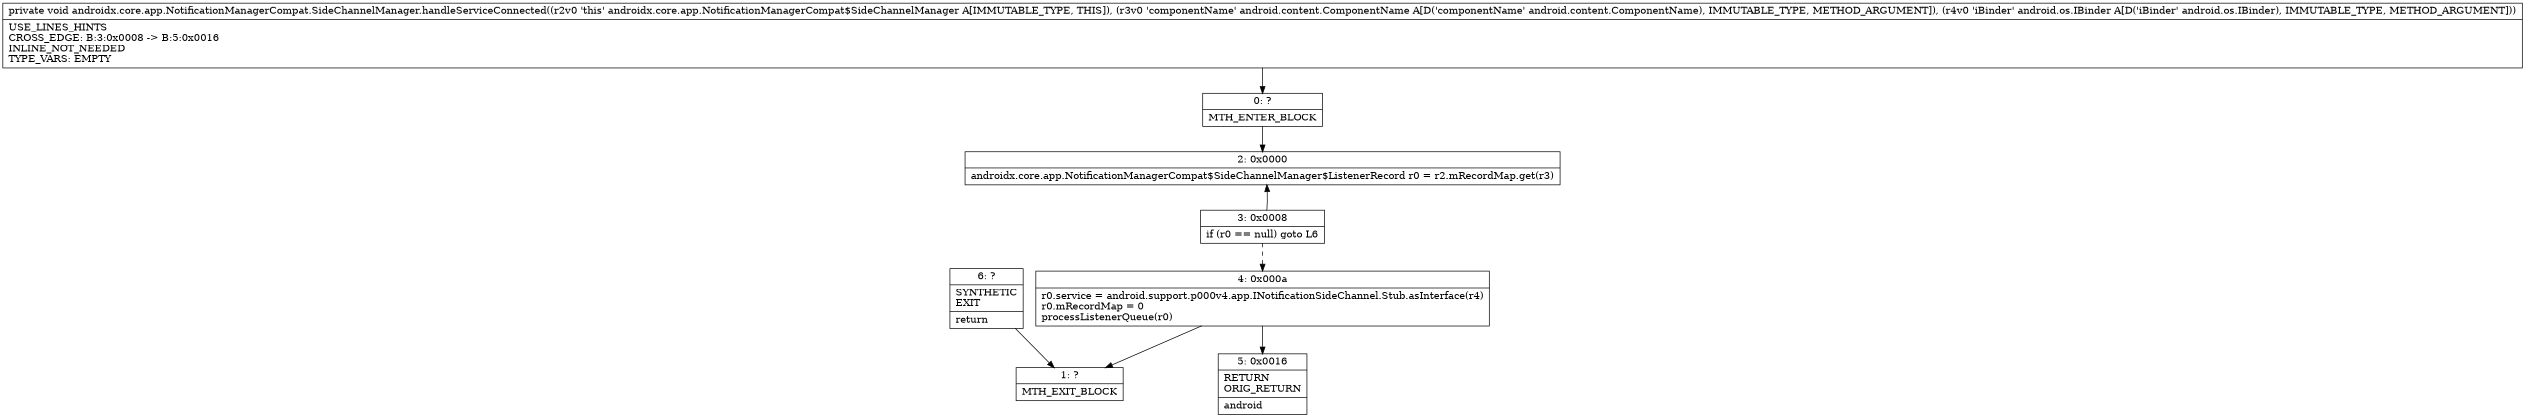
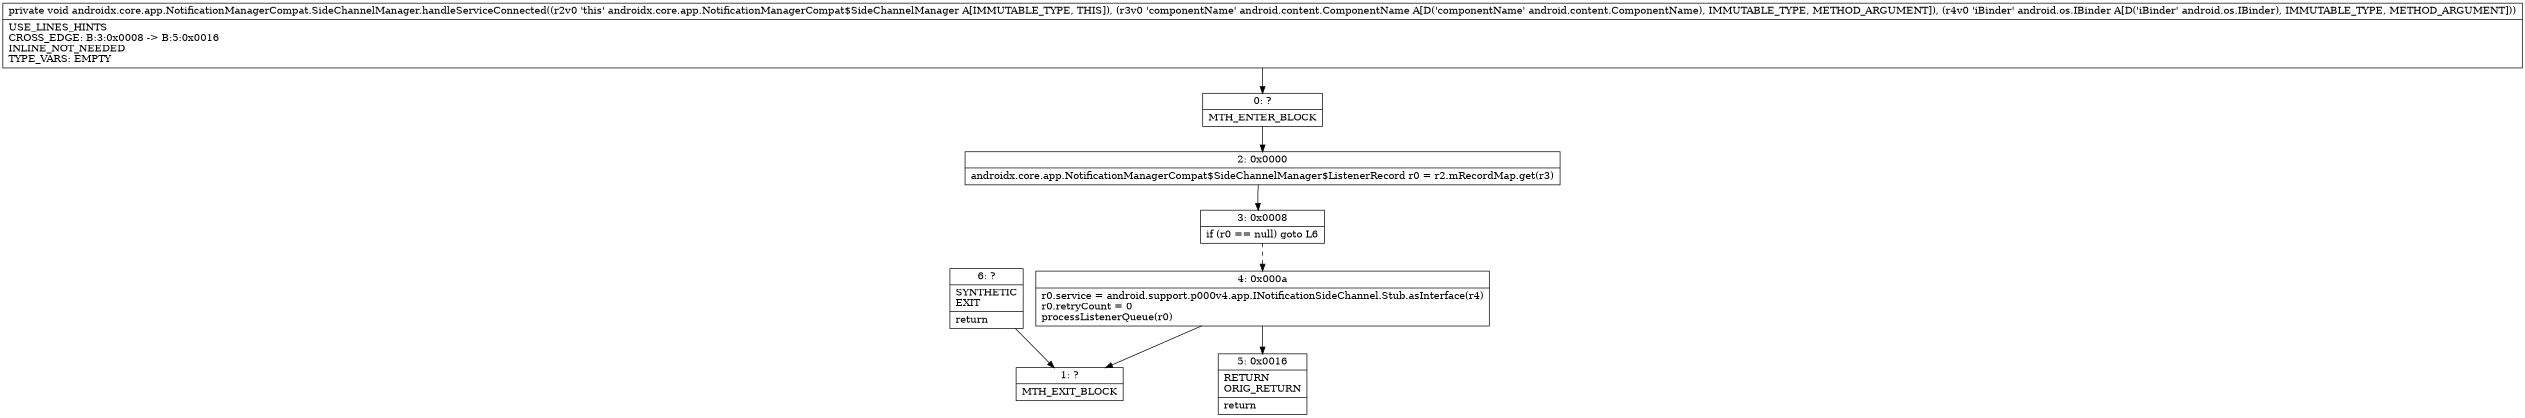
edge "3: 0x0008" -> "2: 0x0000": reversed
node "4: 0x000a": text "r0.mRecordMap = 0" -> "r0.retryCount = 0"
node "5: 0x0016": text "android" -> "return"
